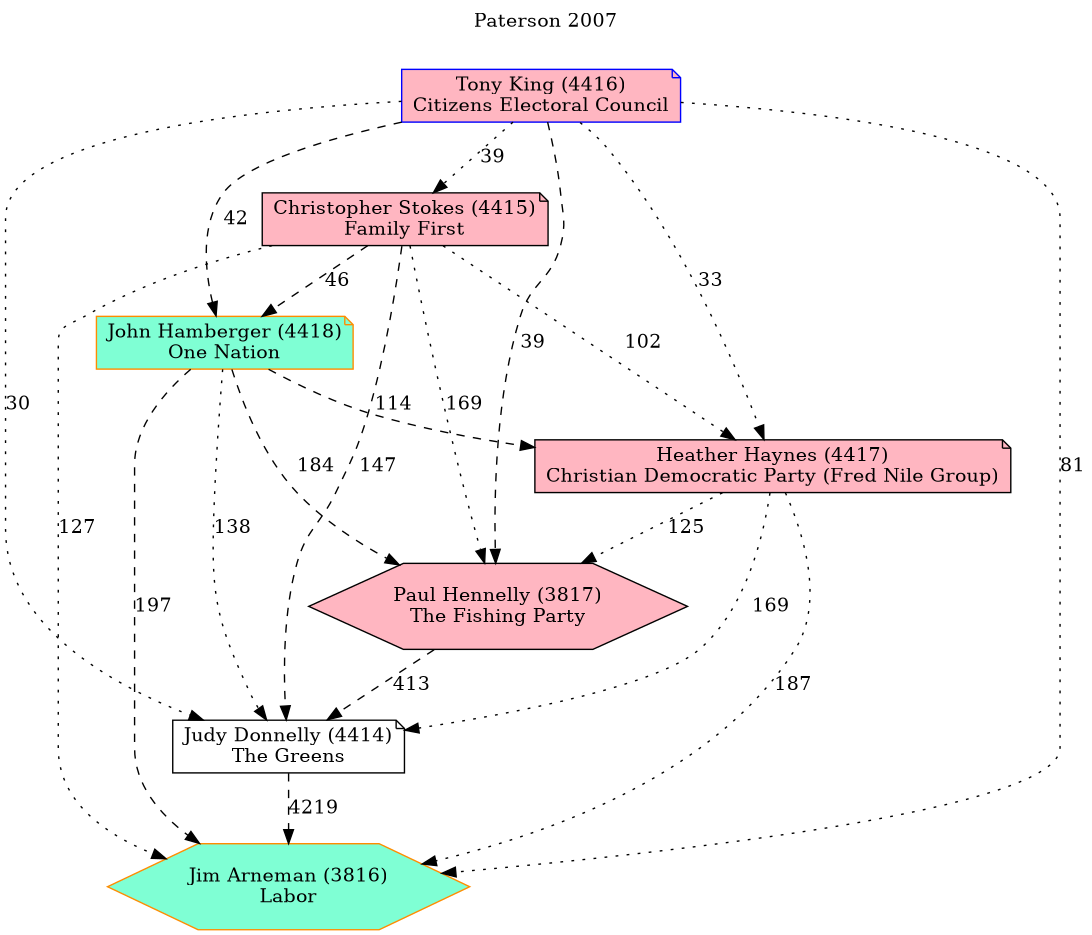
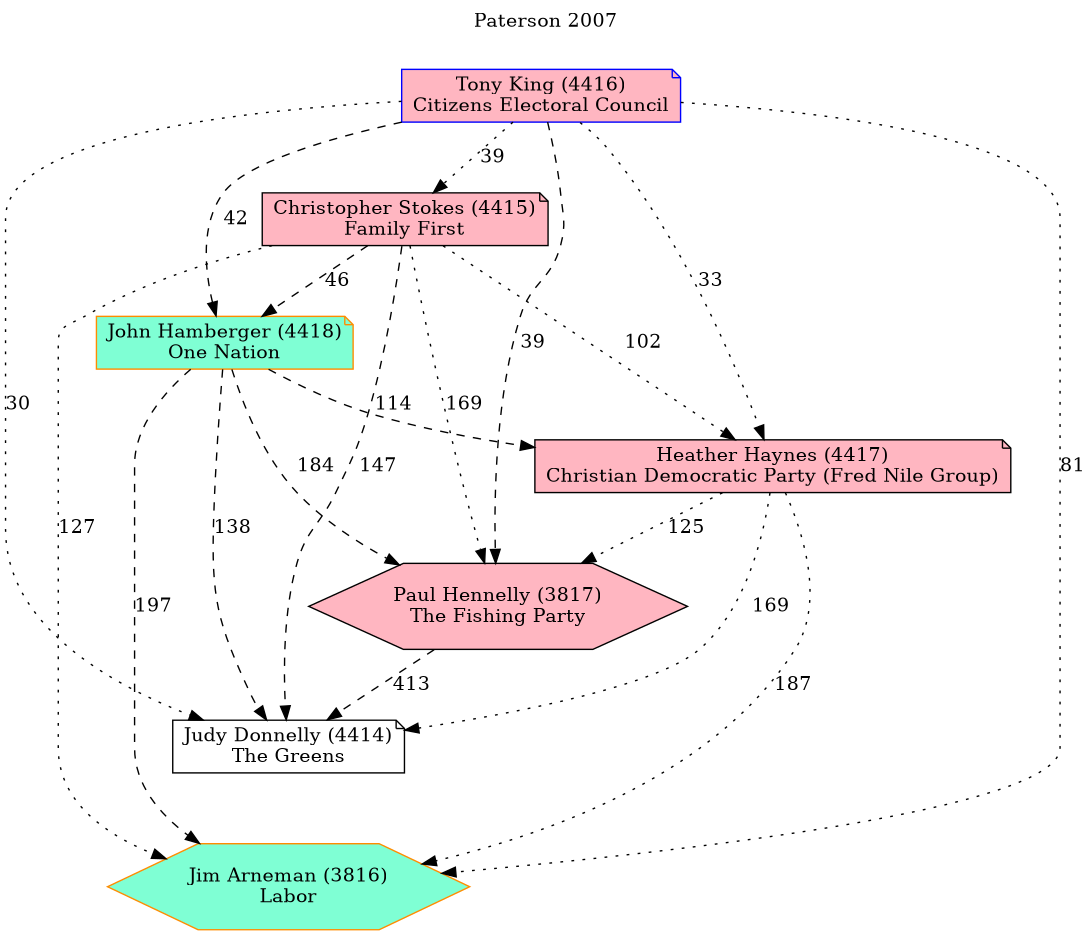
edge "John Hamberger (4418) One Nation" -> "Judy Donnelly (4414) The Greens": style dotted -> dashed
edge "Judy Donnelly (4414) The Greens" -> "Jim Arneman (3816) Labor": removed, label "4219"
